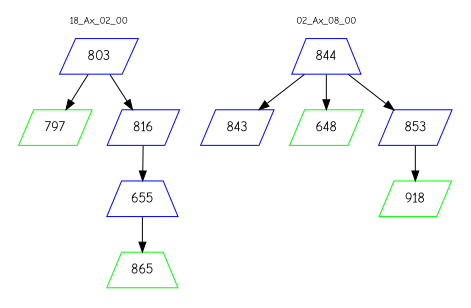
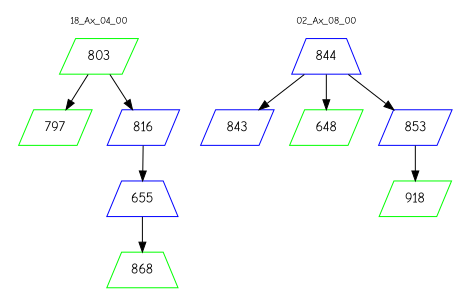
cluster "18_Ax_02_00": label "18_Ax_02_00" -> "18_Ax_04_00"
node "803": color blue -> green
node "865": label "865" -> "868"
